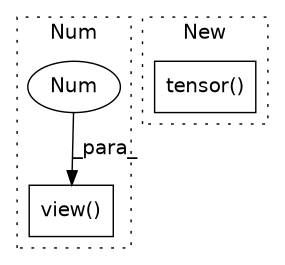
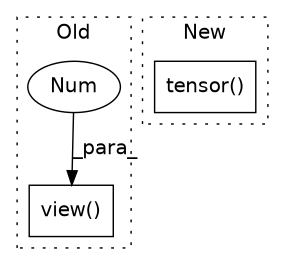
cluster "Num": label "Num" -> "Old"
